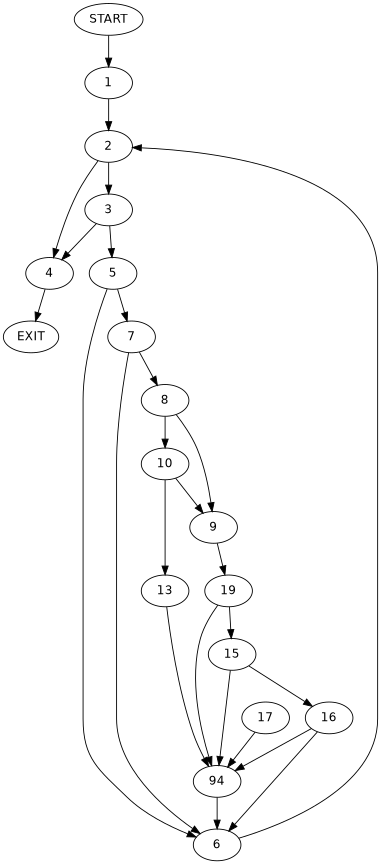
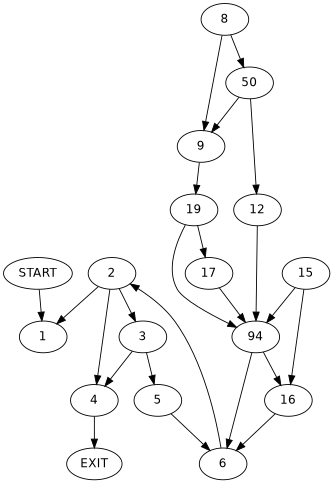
edge "1" -> "2": reversed
node "7": removed
node "10": label "10" -> "50"
node "13": label "13" -> "12"
edge "19" -> "15": now "19" -> "17"
edge "16" -> "94": reversed
